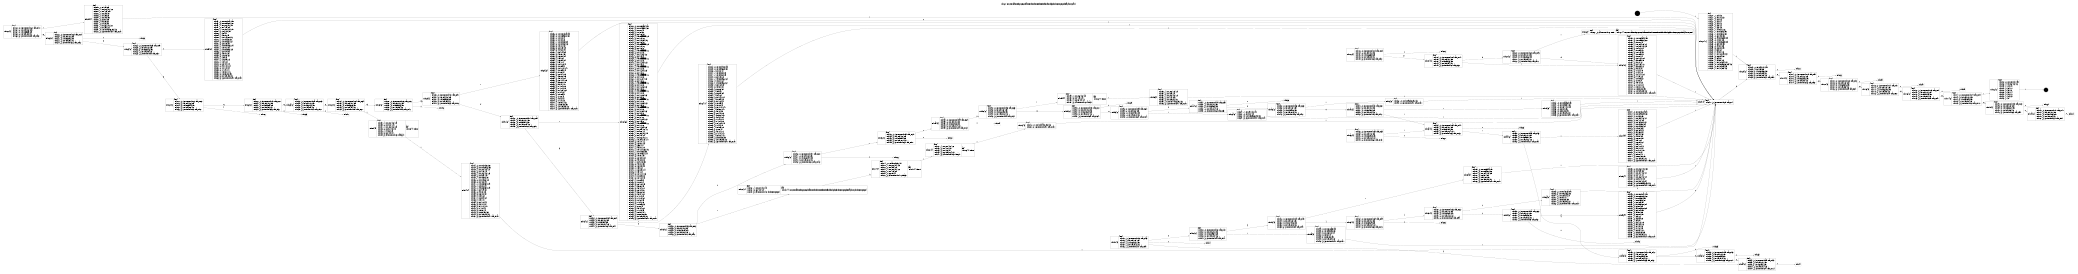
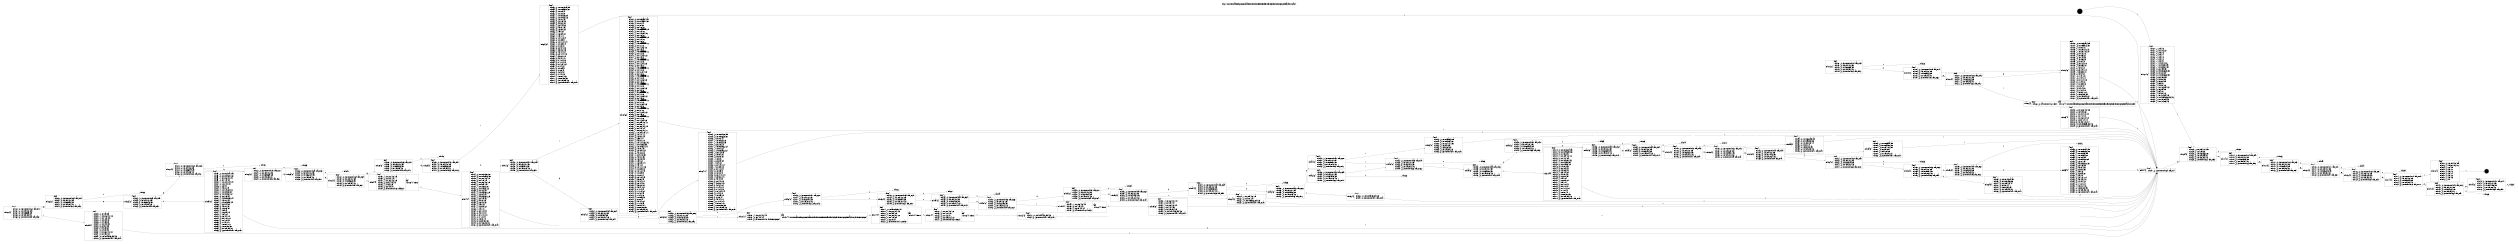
edge "0x401b10 [28]" -> "0x401af4 [28]": reversed
